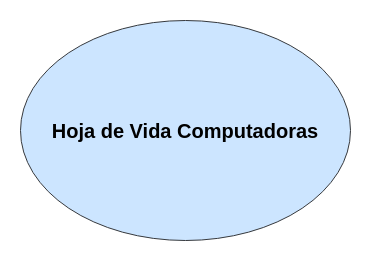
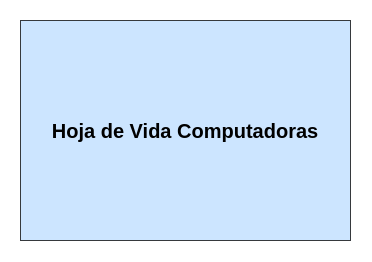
node "Hoja de Vida Computadoras": shape ellipse -> rectangle
